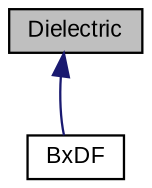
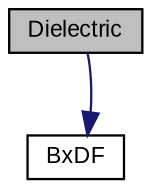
edge "BxDF" -> "Dielectric": reversed
